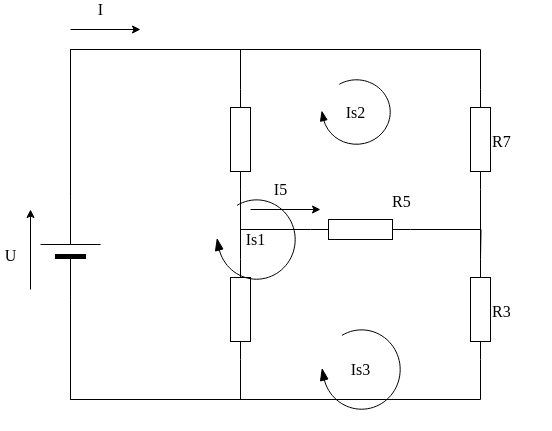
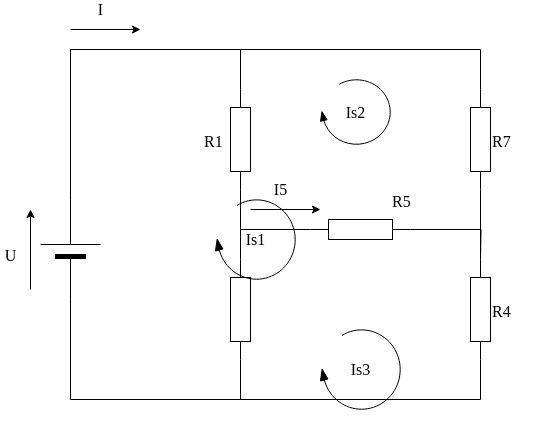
node "R1": added
node "R3": label "R3" -> "R4"
